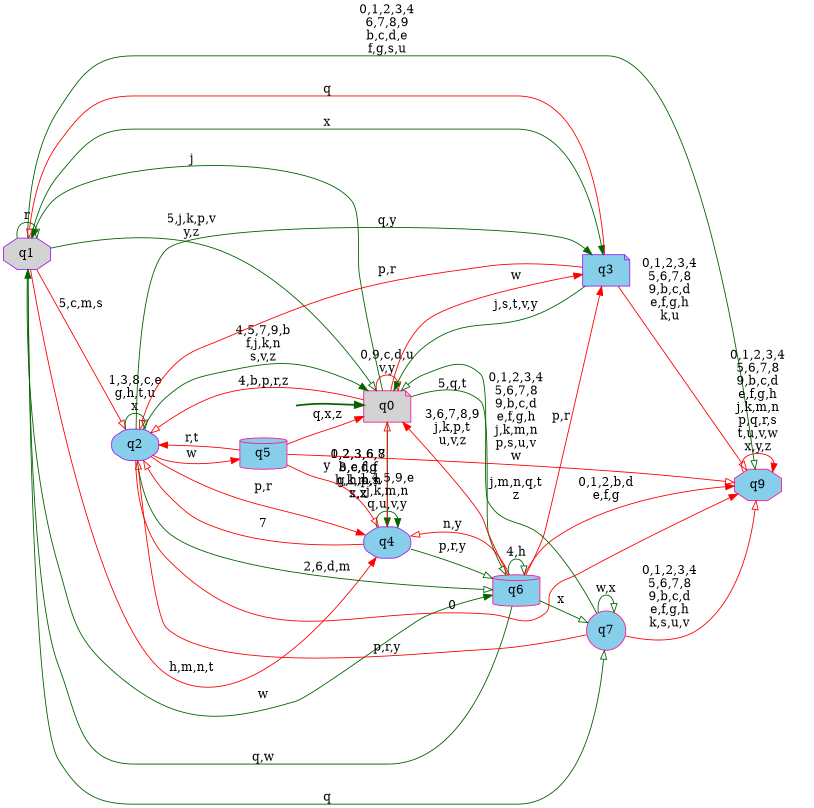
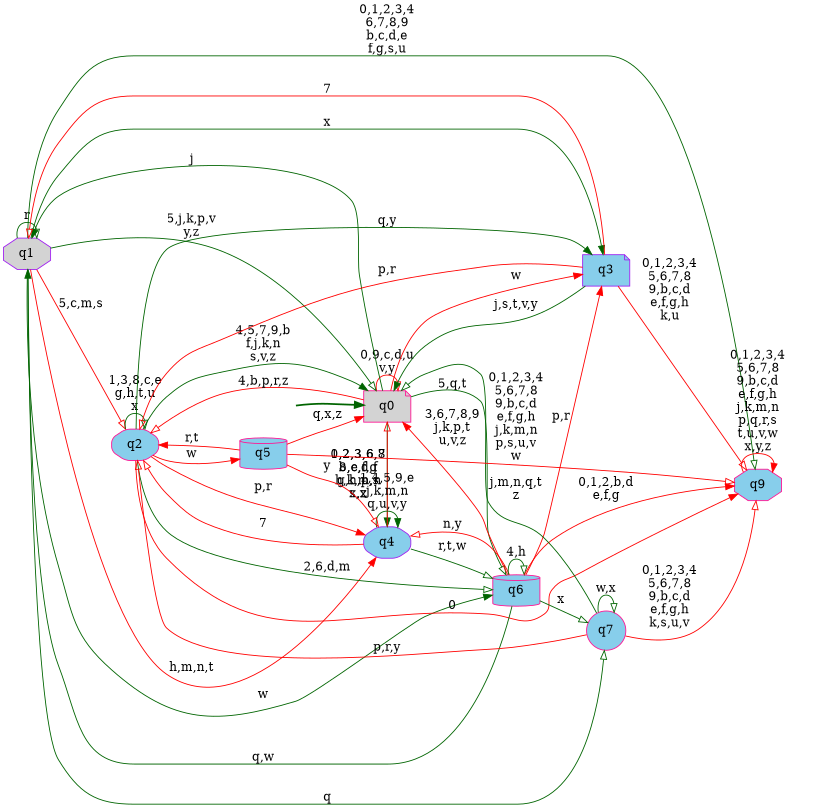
edge "q3" -> "q1": label "q" -> "7"
node "q2": color purple -> deeppink
edge "q4" -> "q6": label "p,r,y" -> "r,t,w"
